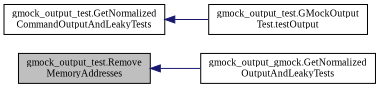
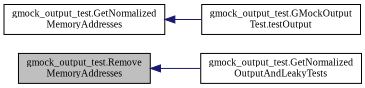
node "gmock_output_test.GetNormalized CommandOutputAndLeakyTests": label "gmock_output_test.GetNormalized CommandOutputAndLeakyTests" -> "gmock_output_test.GetNormalized MemoryAddresses"
node "gmock_output_gmock.GetNormalized OutputAndLeakyTests": label "gmock_output_gmock.GetNormalized OutputAndLeakyTests" -> "gmock_output_test.GetNormalized OutputAndLeakyTests"
